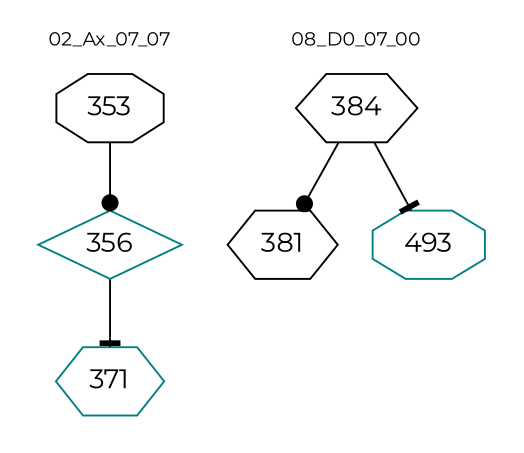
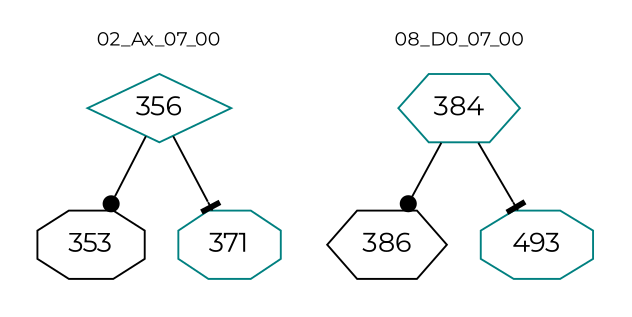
cluster "02_Ax_07_07": label "02_Ax_07_07" -> "02_Ax_07_00"
node "384": color black -> teal
edge "353" -> "356": reversed
node "381": label "381" -> "386"
node "371": shape hexagon -> octagon
